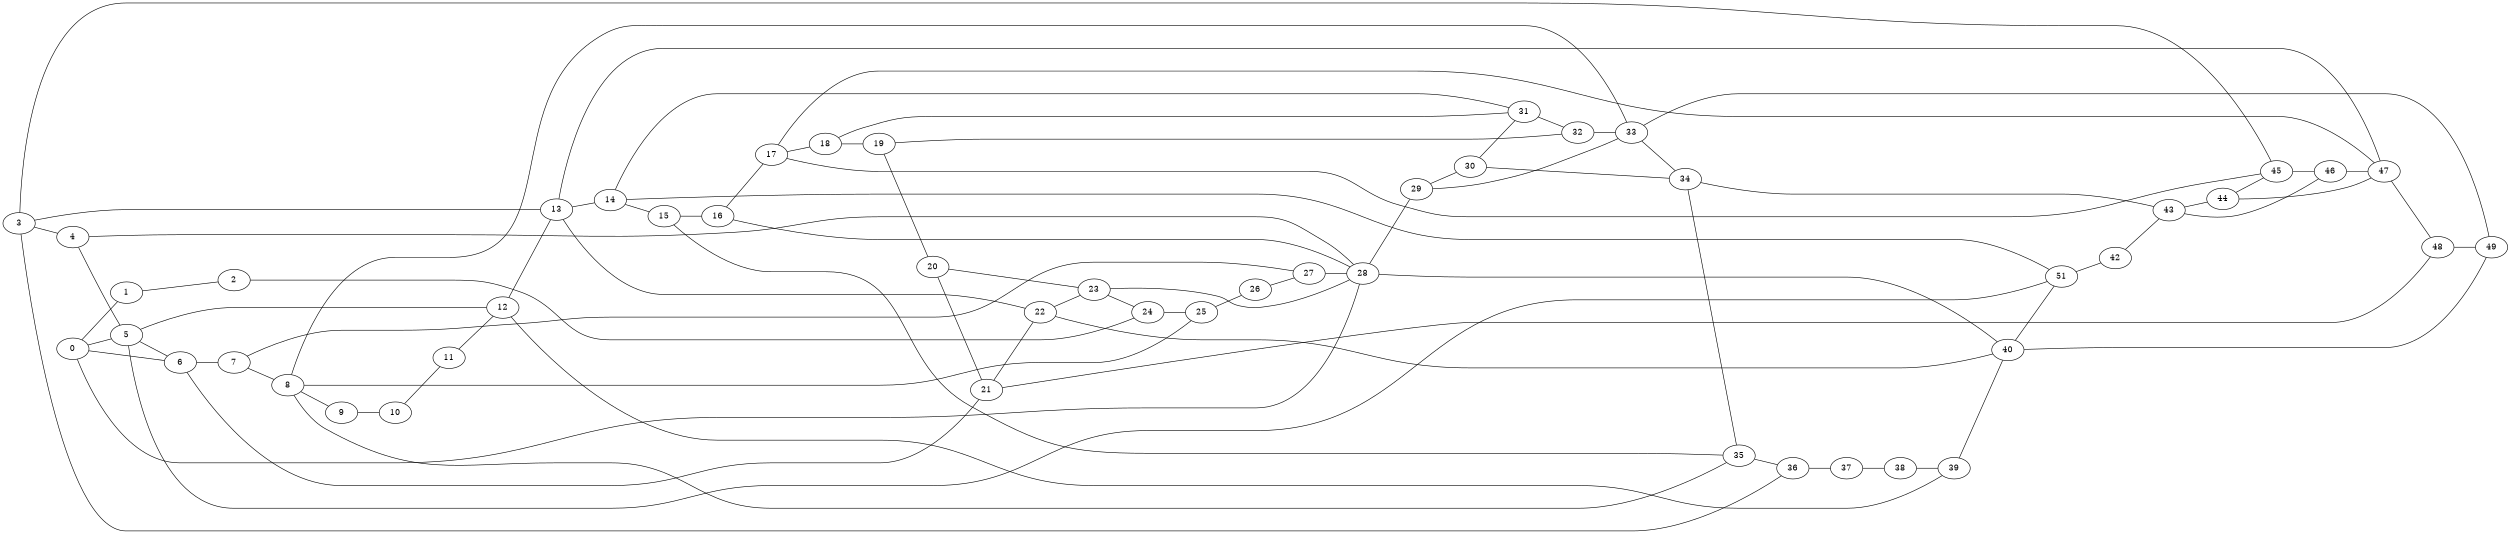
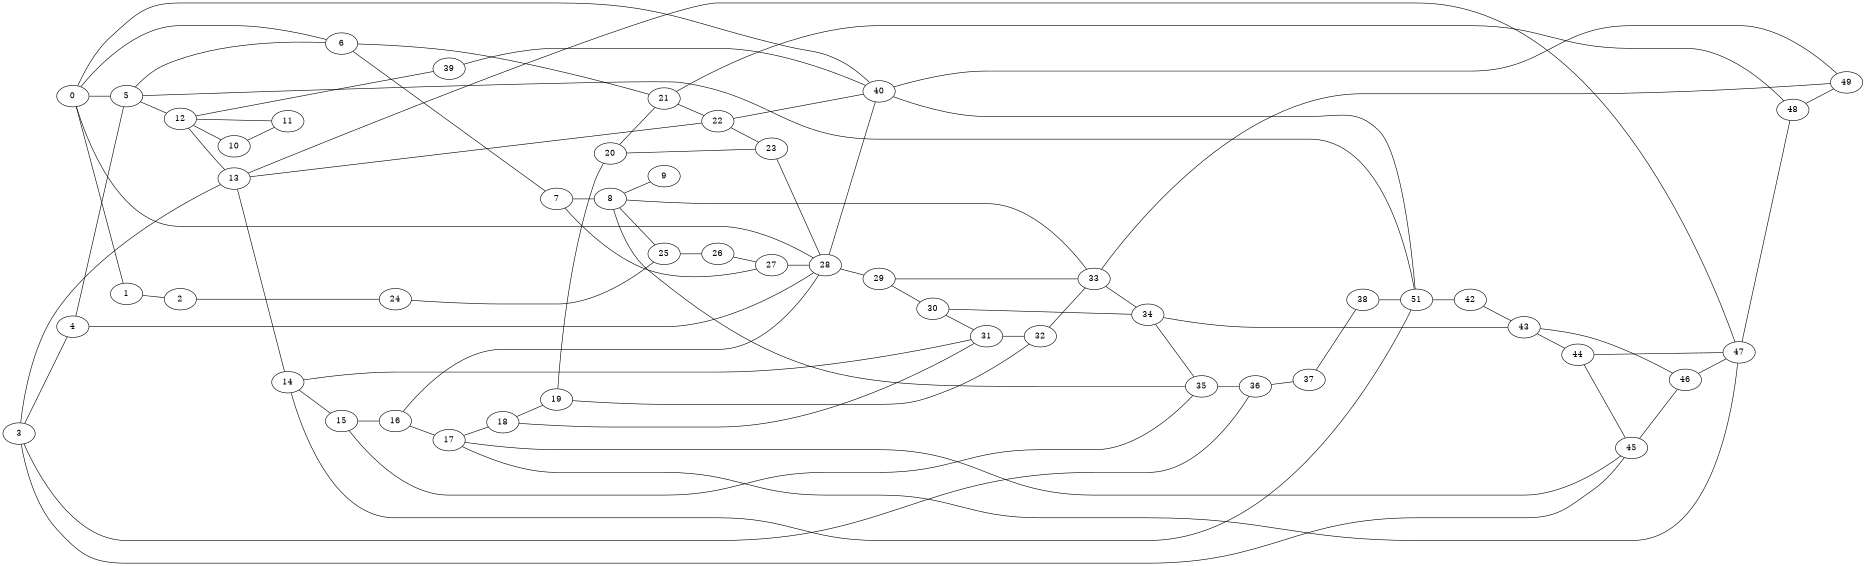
edge "40" -- "0": added
edge "23" -- "24": removed
edge "9" -- "10": now "12" -- "10"
edge "38" -- "39": now "38" -- "51"
